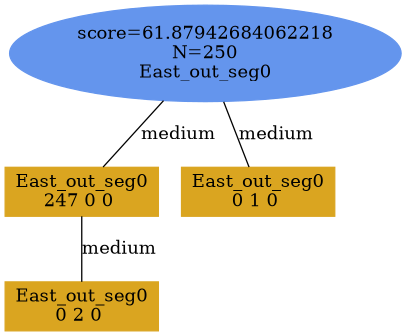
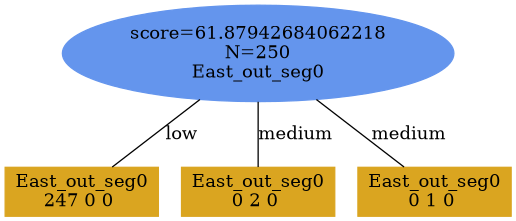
edge "score=61.87942684062218 N=250 East_out_seg0" -- "East_out_seg0 247 0 0": label "medium" -> "low"
edge "East_out_seg0 247 0 0" -- "East_out_seg0 0 2 0": now "score=61.87942684062218 N=250 East_out_seg0" -- "East_out_seg0 0 2 0"
